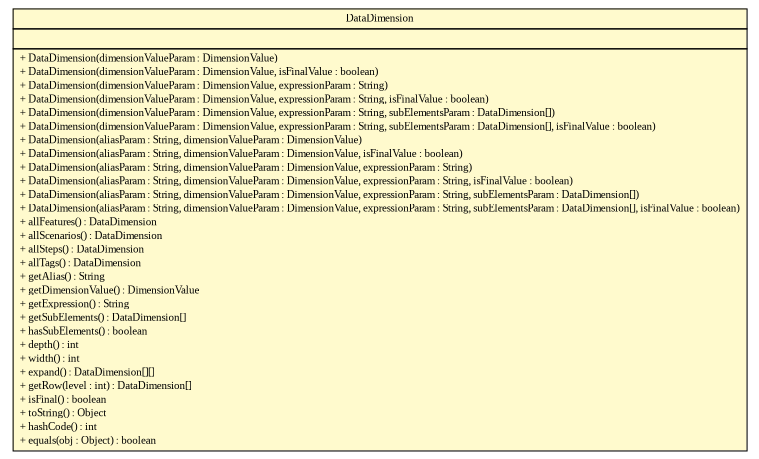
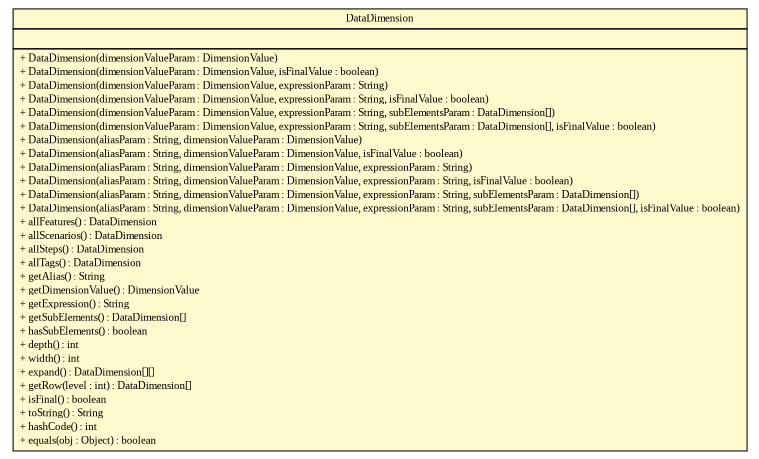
node "DataDimension": text "+ toString() : Object" -> "+ toString() : String"
